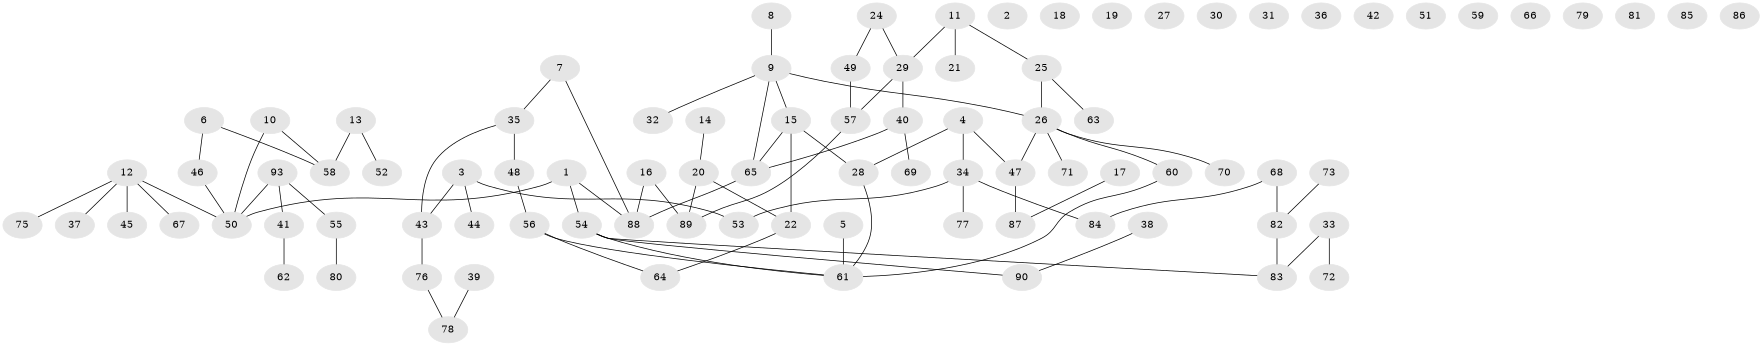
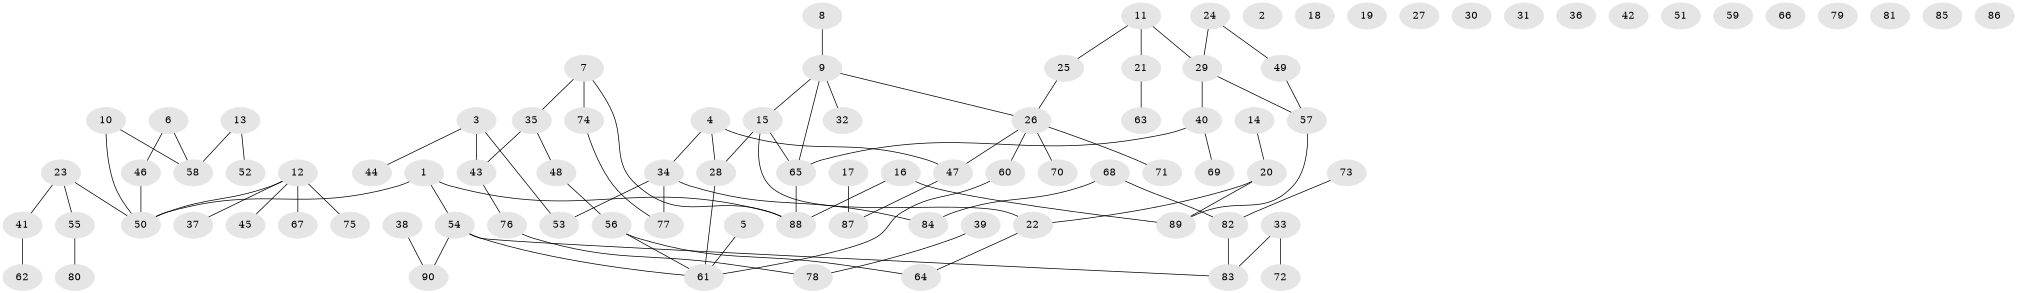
edge "25" -- "63": now "21" -- "63"
node "74": added
node "93": label "93" -> "23"
